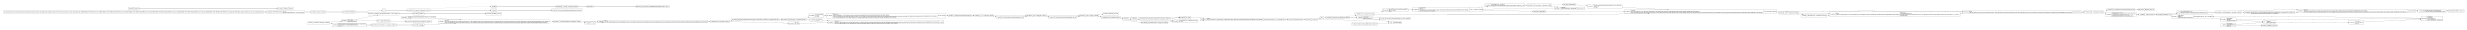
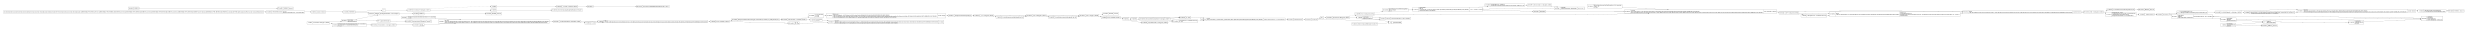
node "89: 0x00a1": removed
